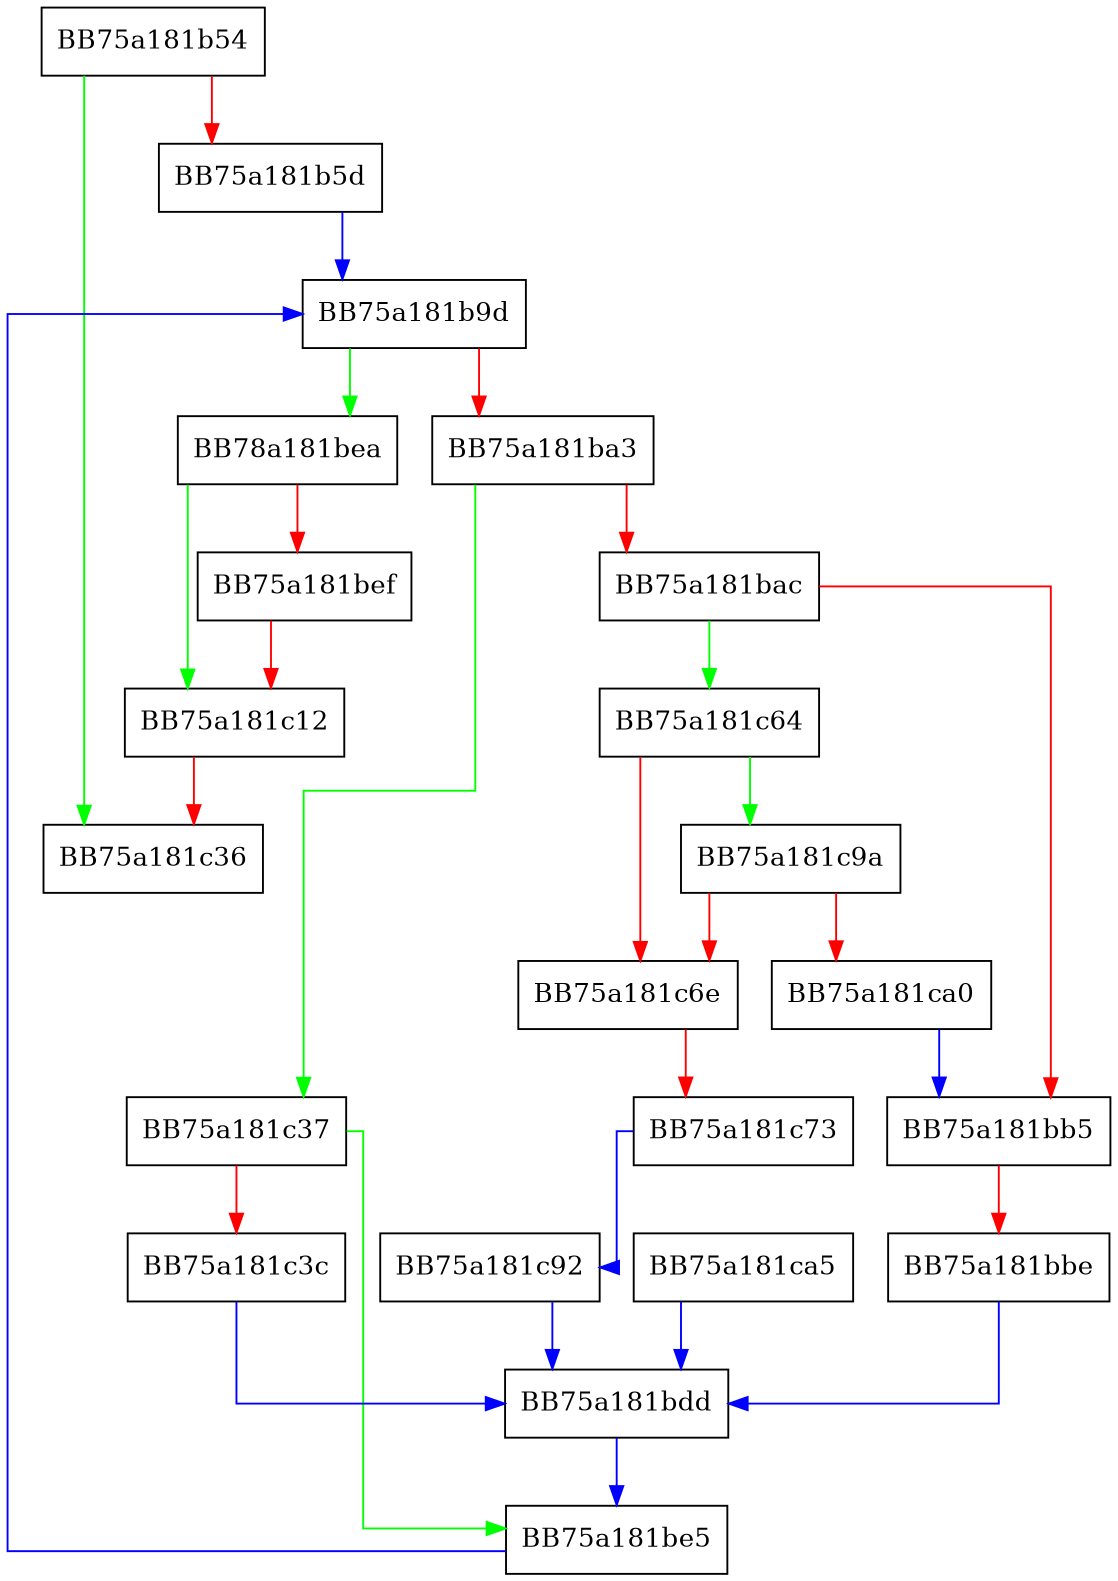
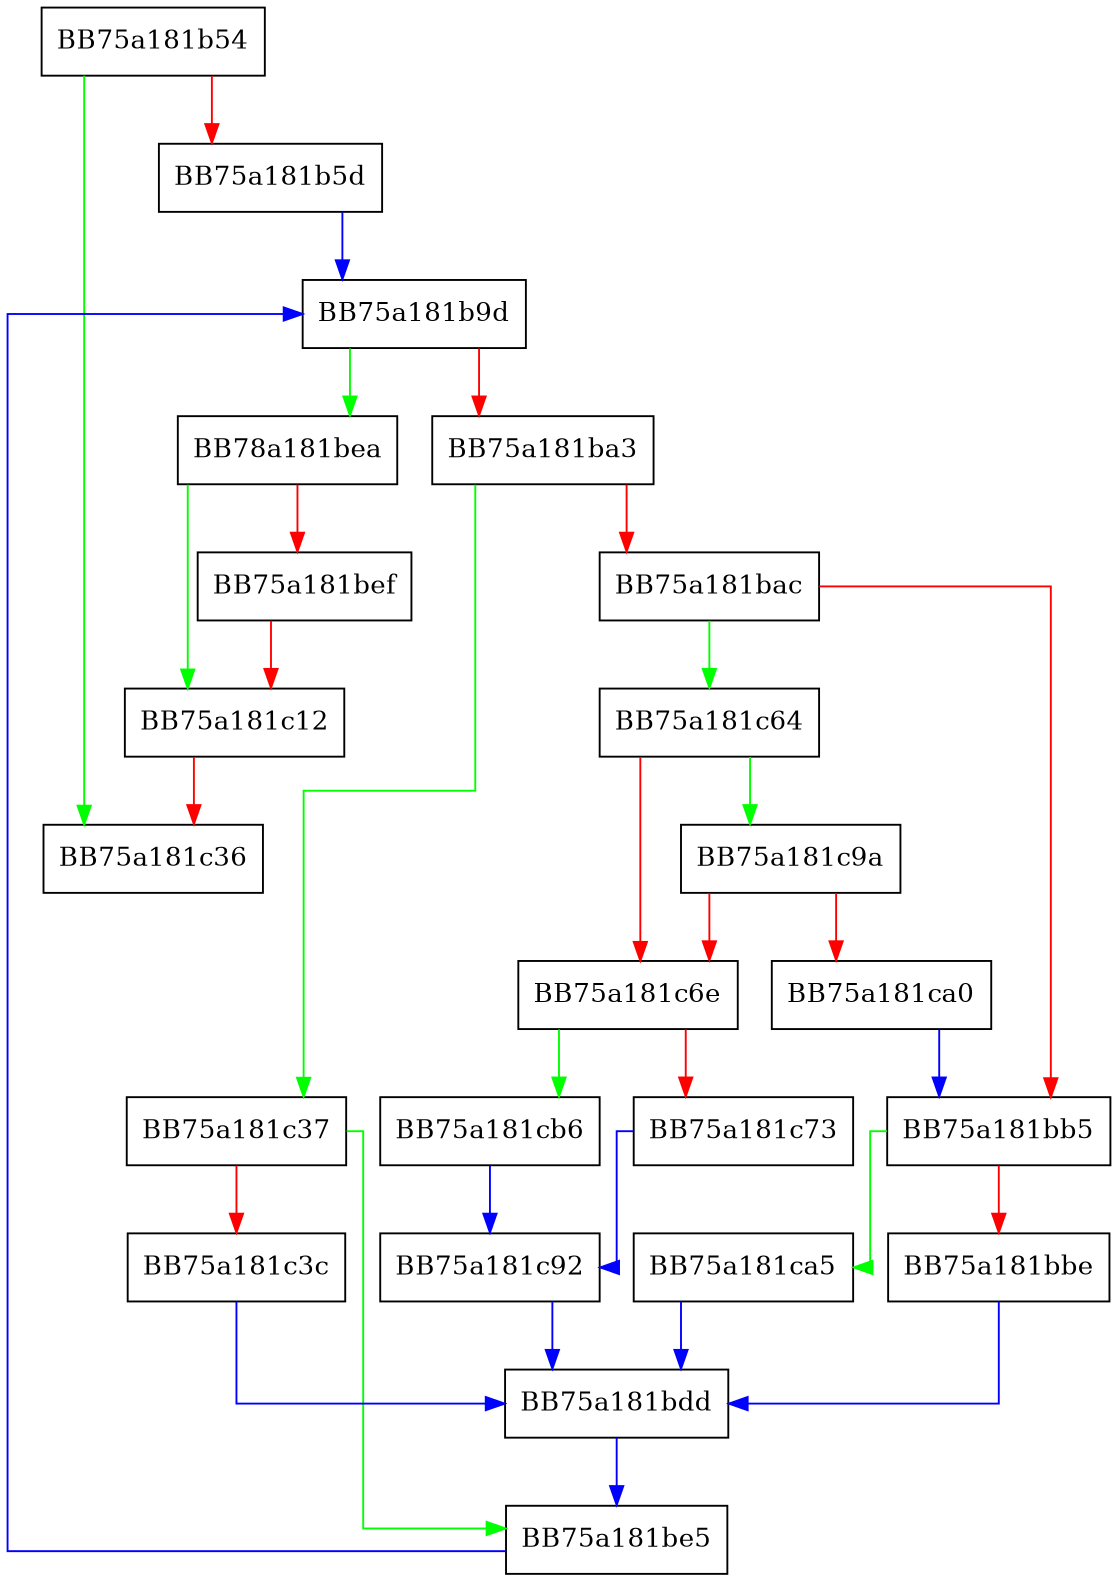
node "BB75a181cb6": added
edge "BB75a181bb5" -> "BB75a181ca5": added
